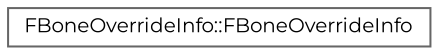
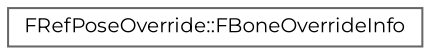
node "FBoneOverrideInfo::FBoneOverrideInfo": label "FBoneOverrideInfo::FBoneOverrideInfo" -> "FRefPoseOverride::FBoneOverrideInfo"
